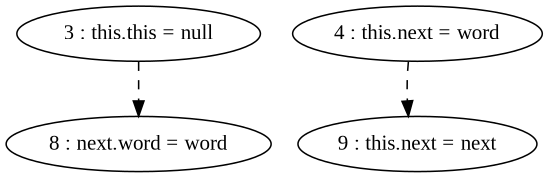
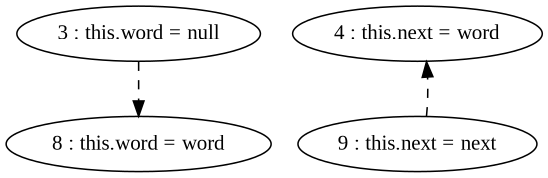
node "3 : this.this = null": label "3 : this.this = null" -> "3 : this.word = null"
edge "4 : this.next = word" -> "9 : this.next = next": reversed
node "8 : next.word = word": label "8 : next.word = word" -> "8 : this.word = word"
